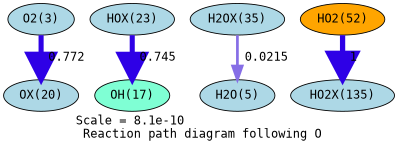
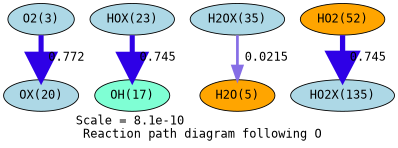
edge "HO2(52)" -> "HO2X(135)": label " 1" -> " 0.745"
node "H2O(5)": fillcolor lightblue -> orange
